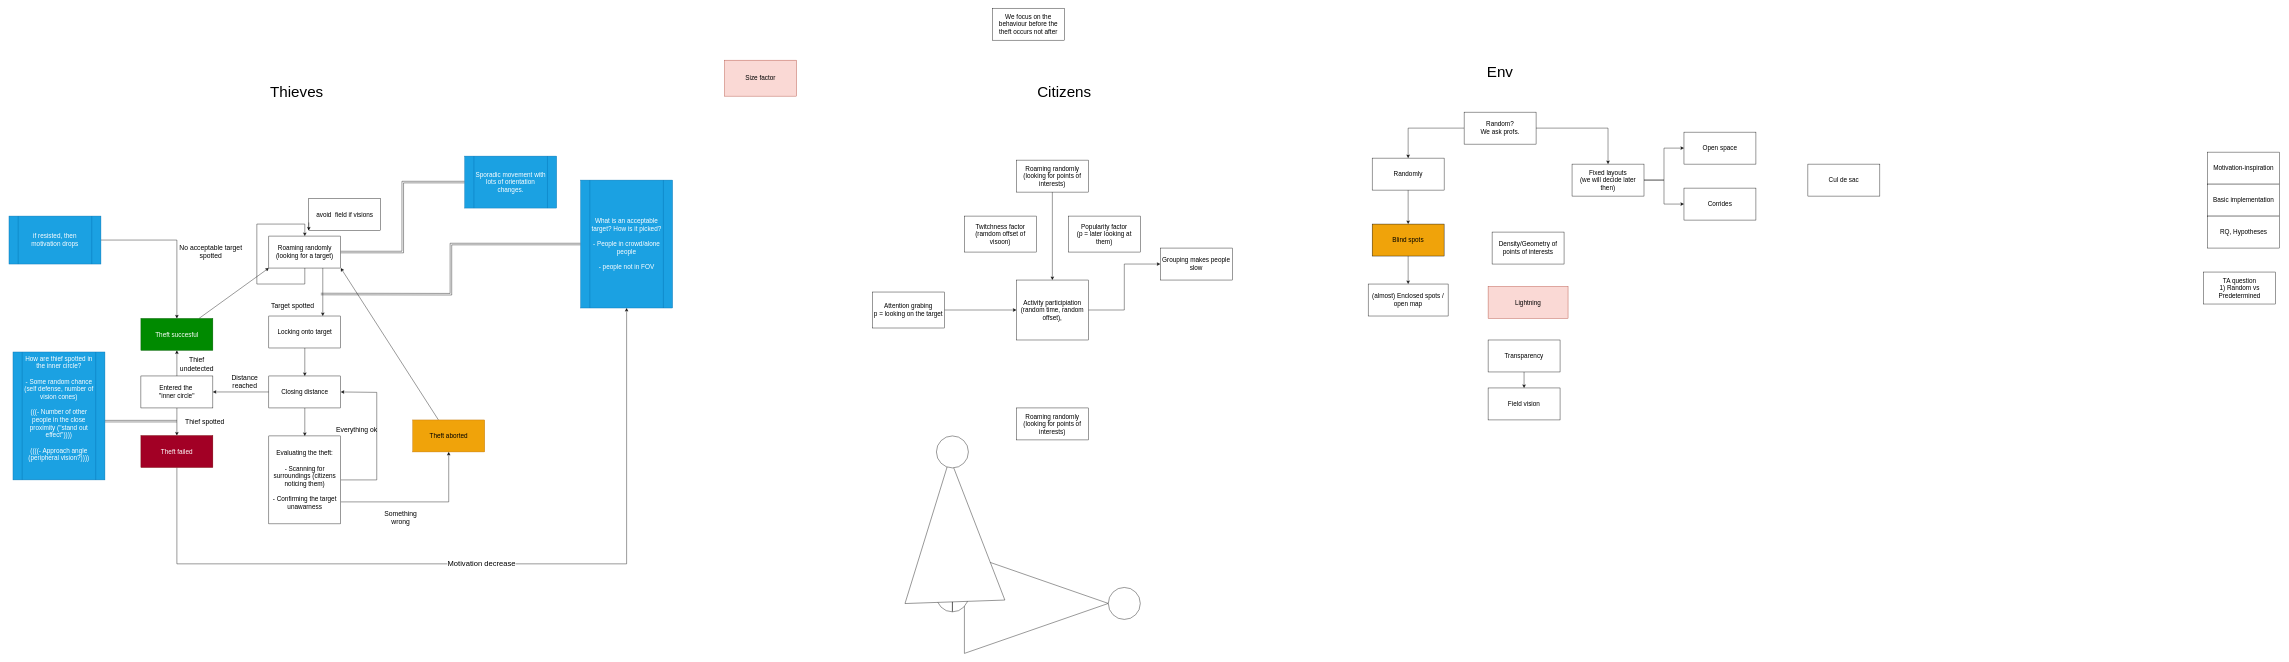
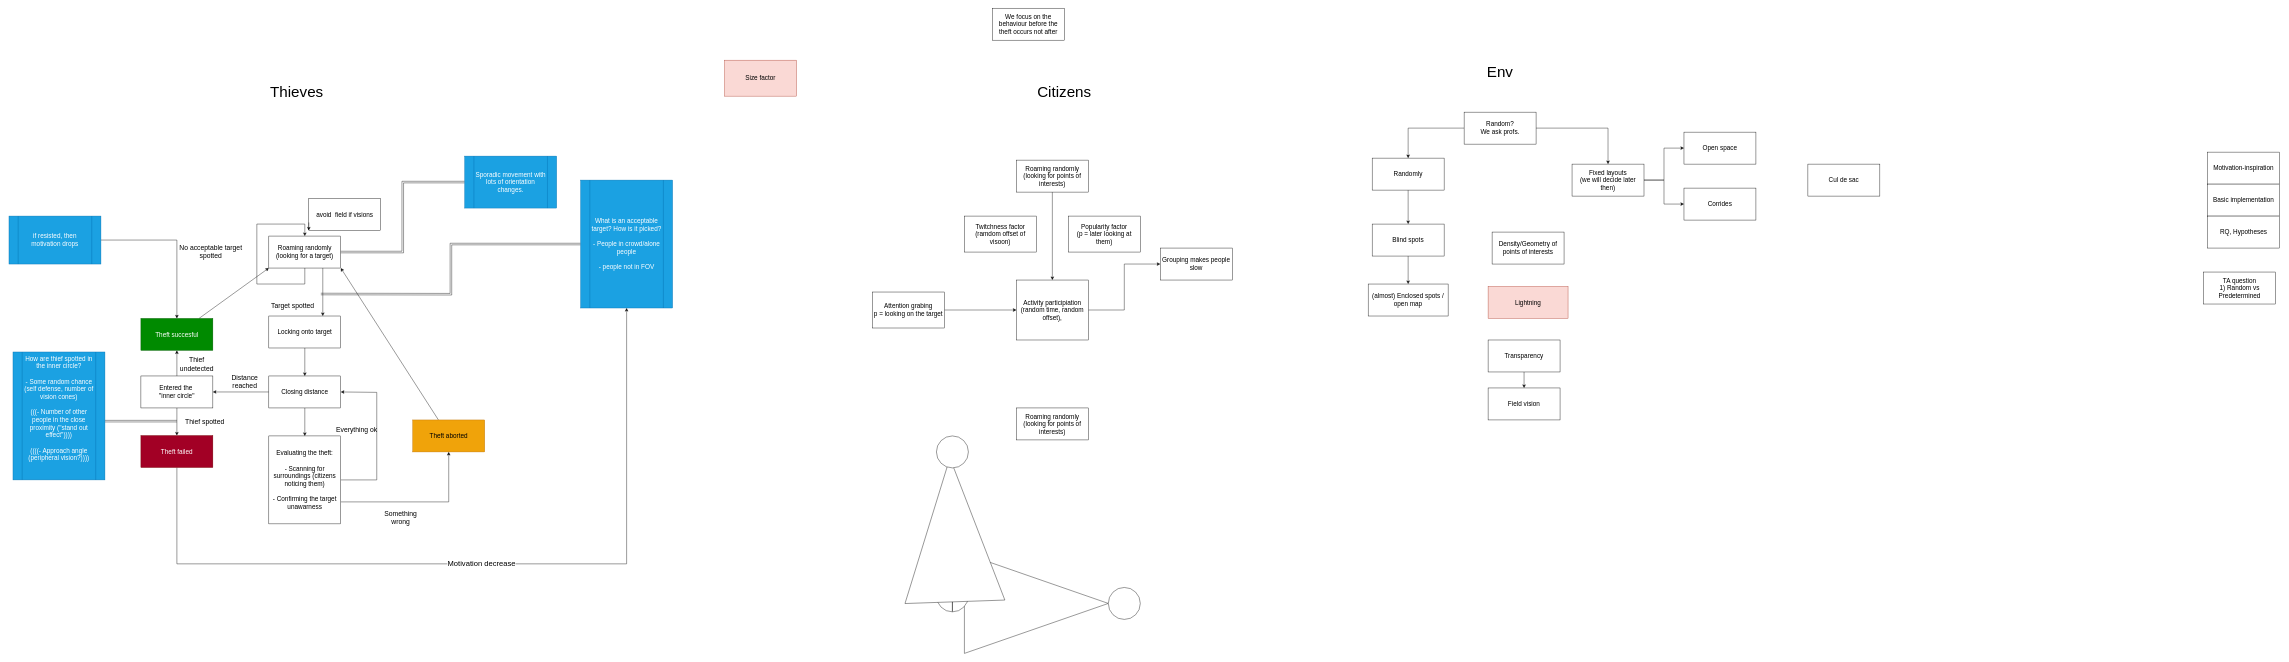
node "Blind spots": fillcolor #f0a30a -> #ffffff
